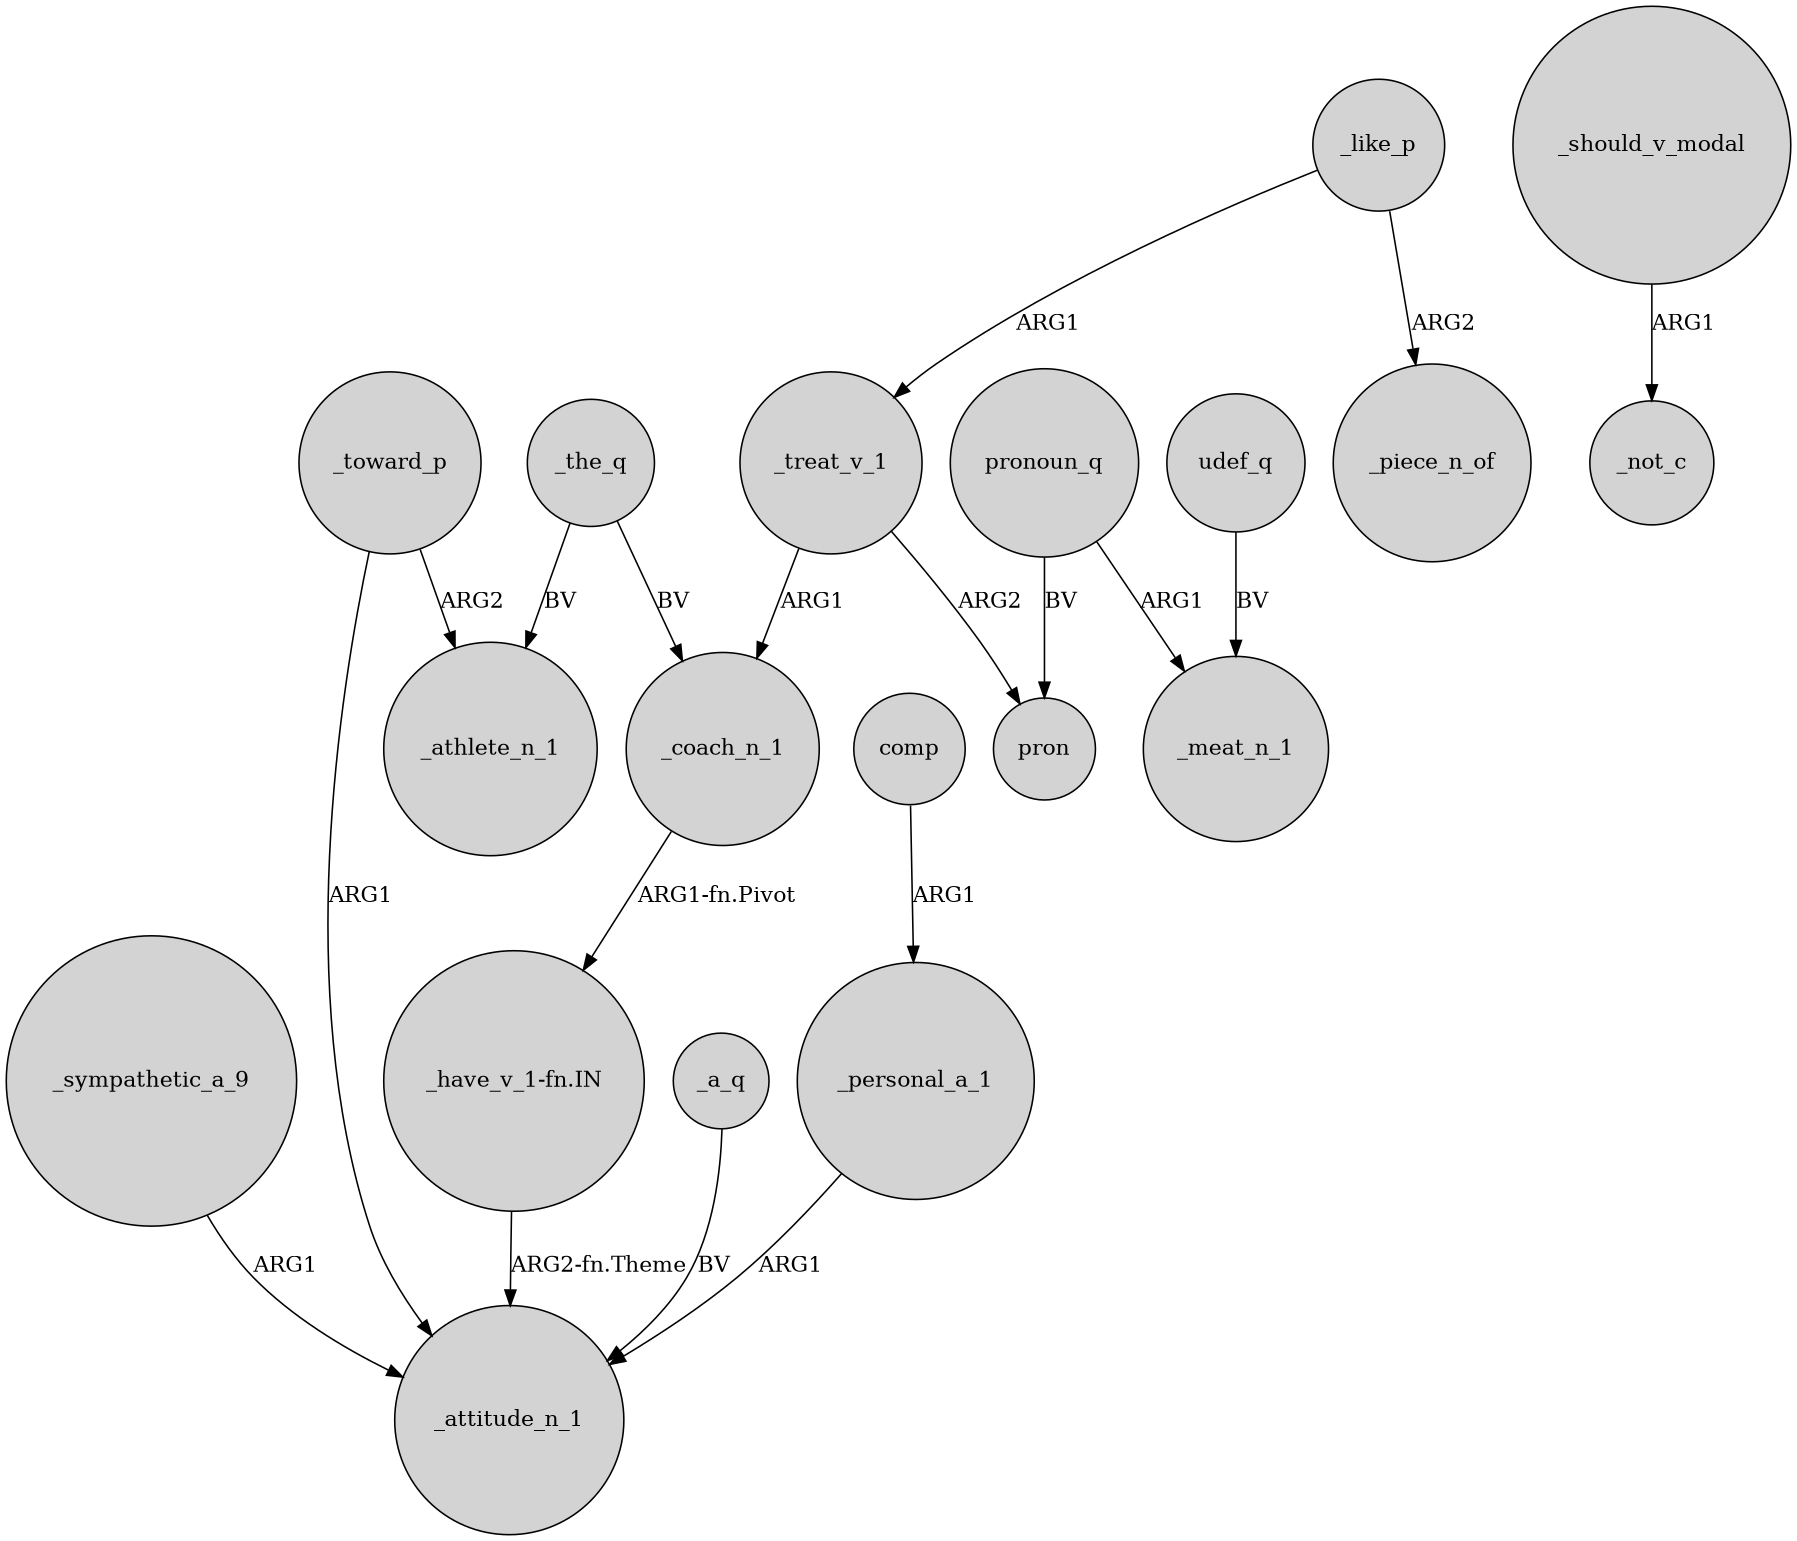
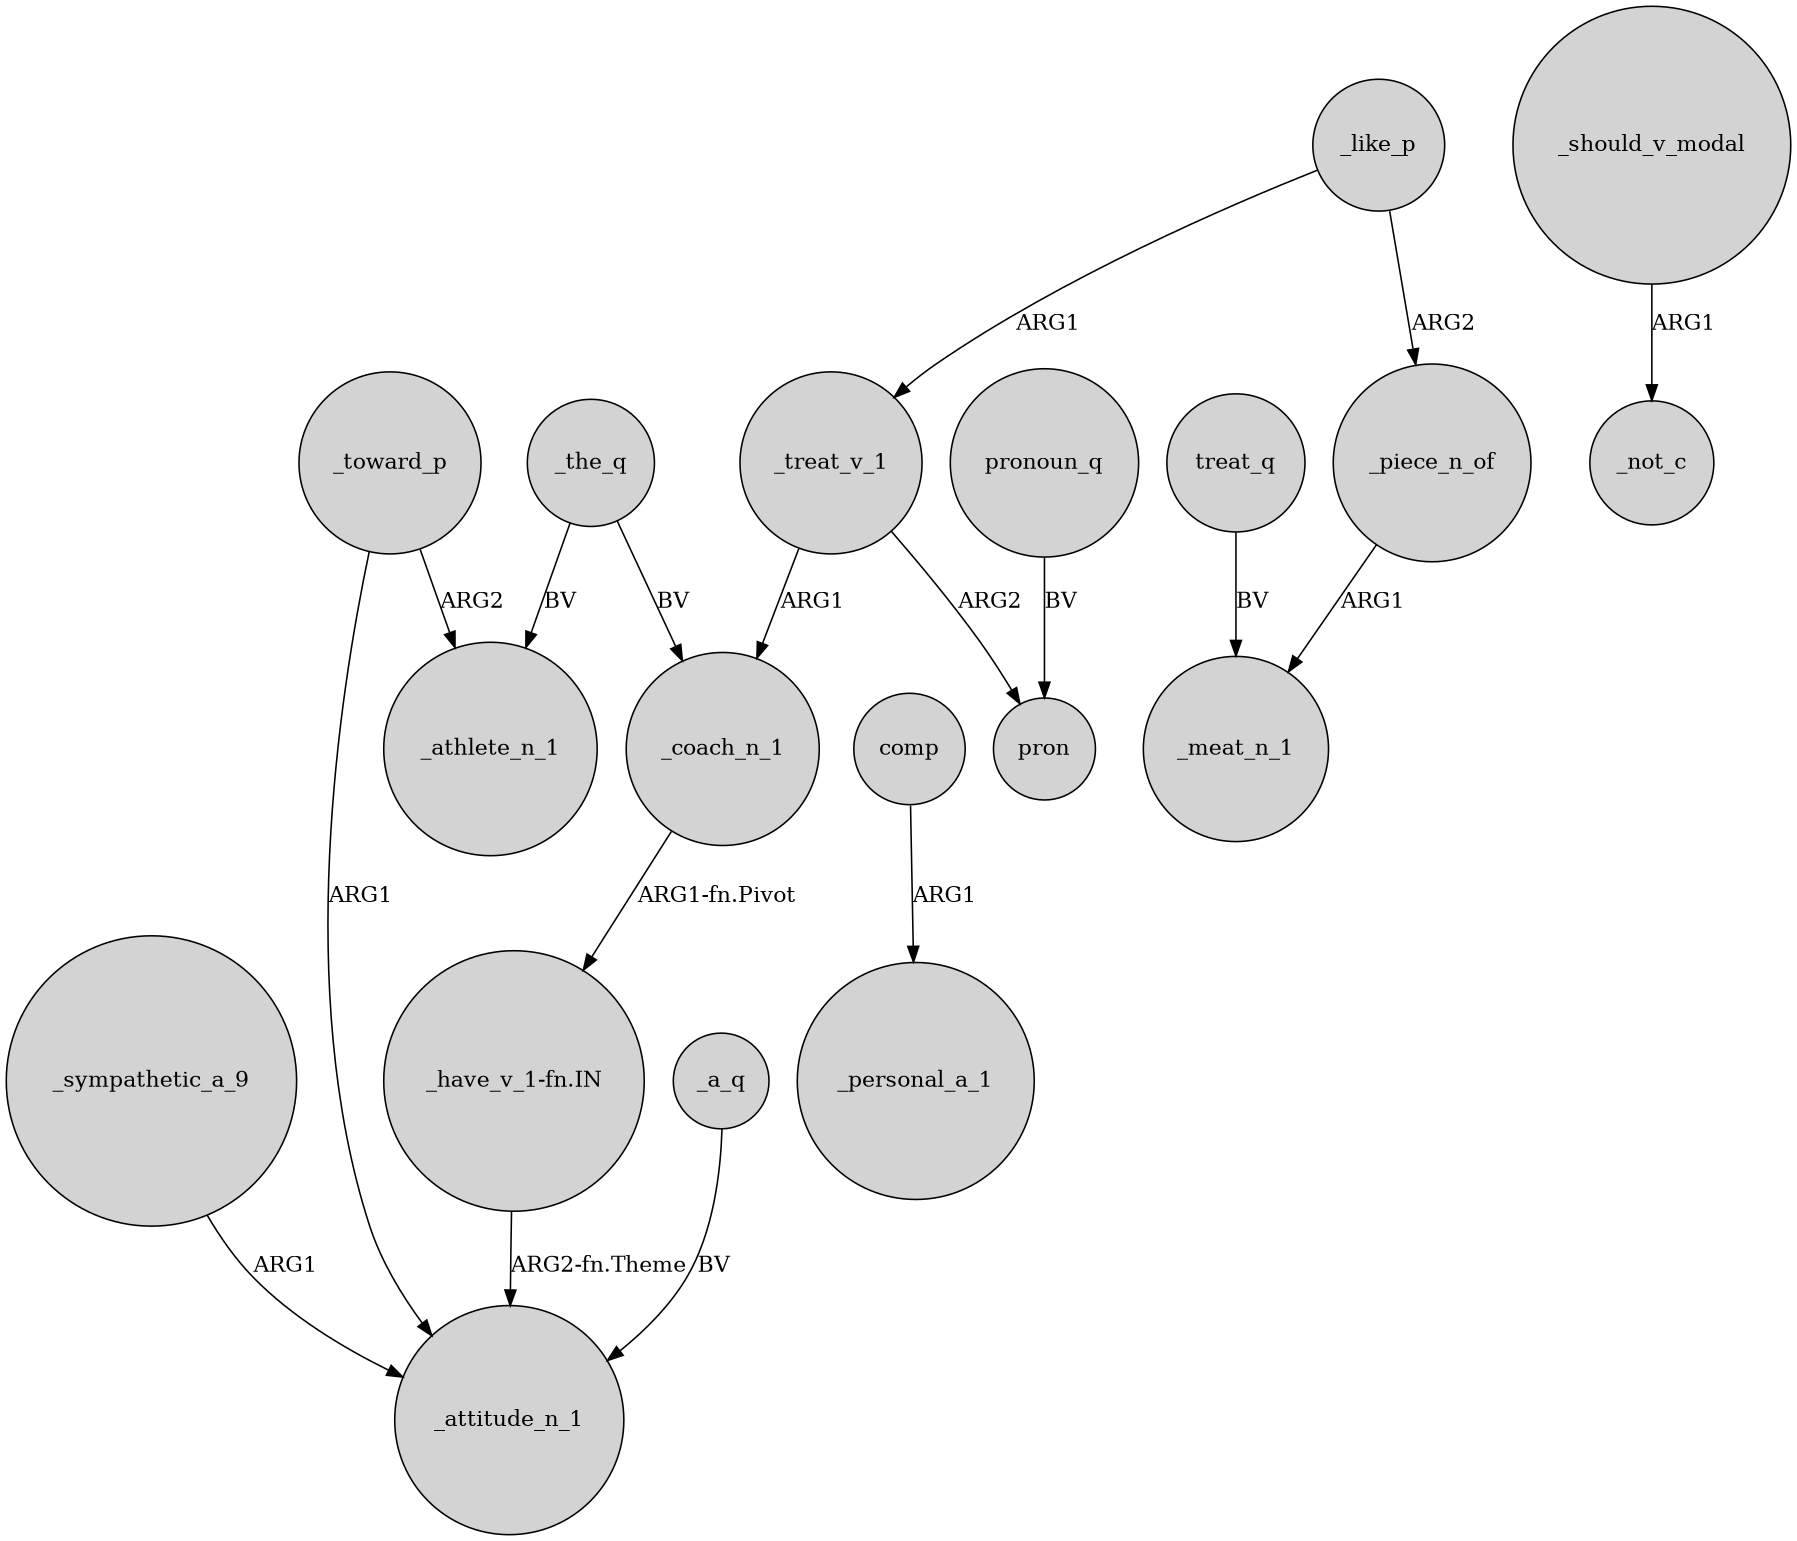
node "udef_q": label "udef_q" -> "treat_q"
edge "pronoun_q" -> "_meat_n_1": now "_piece_n_of" -> "_meat_n_1"
edge "_personal_a_1" -> "_attitude_n_1": removed, label "ARG1"
